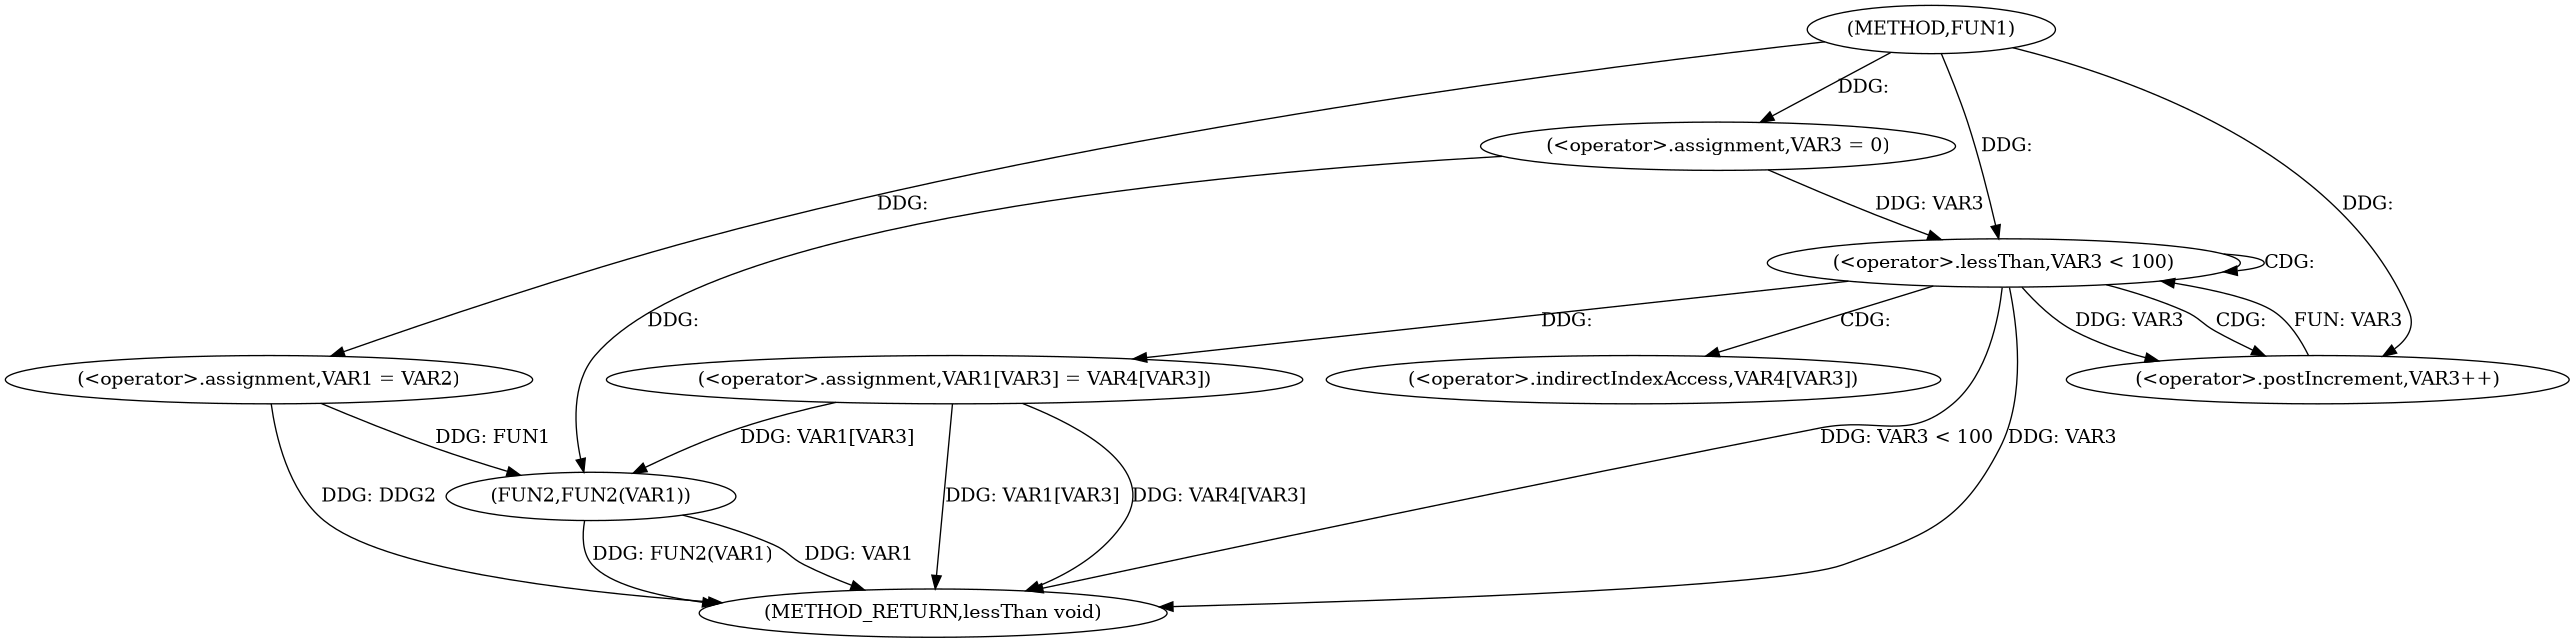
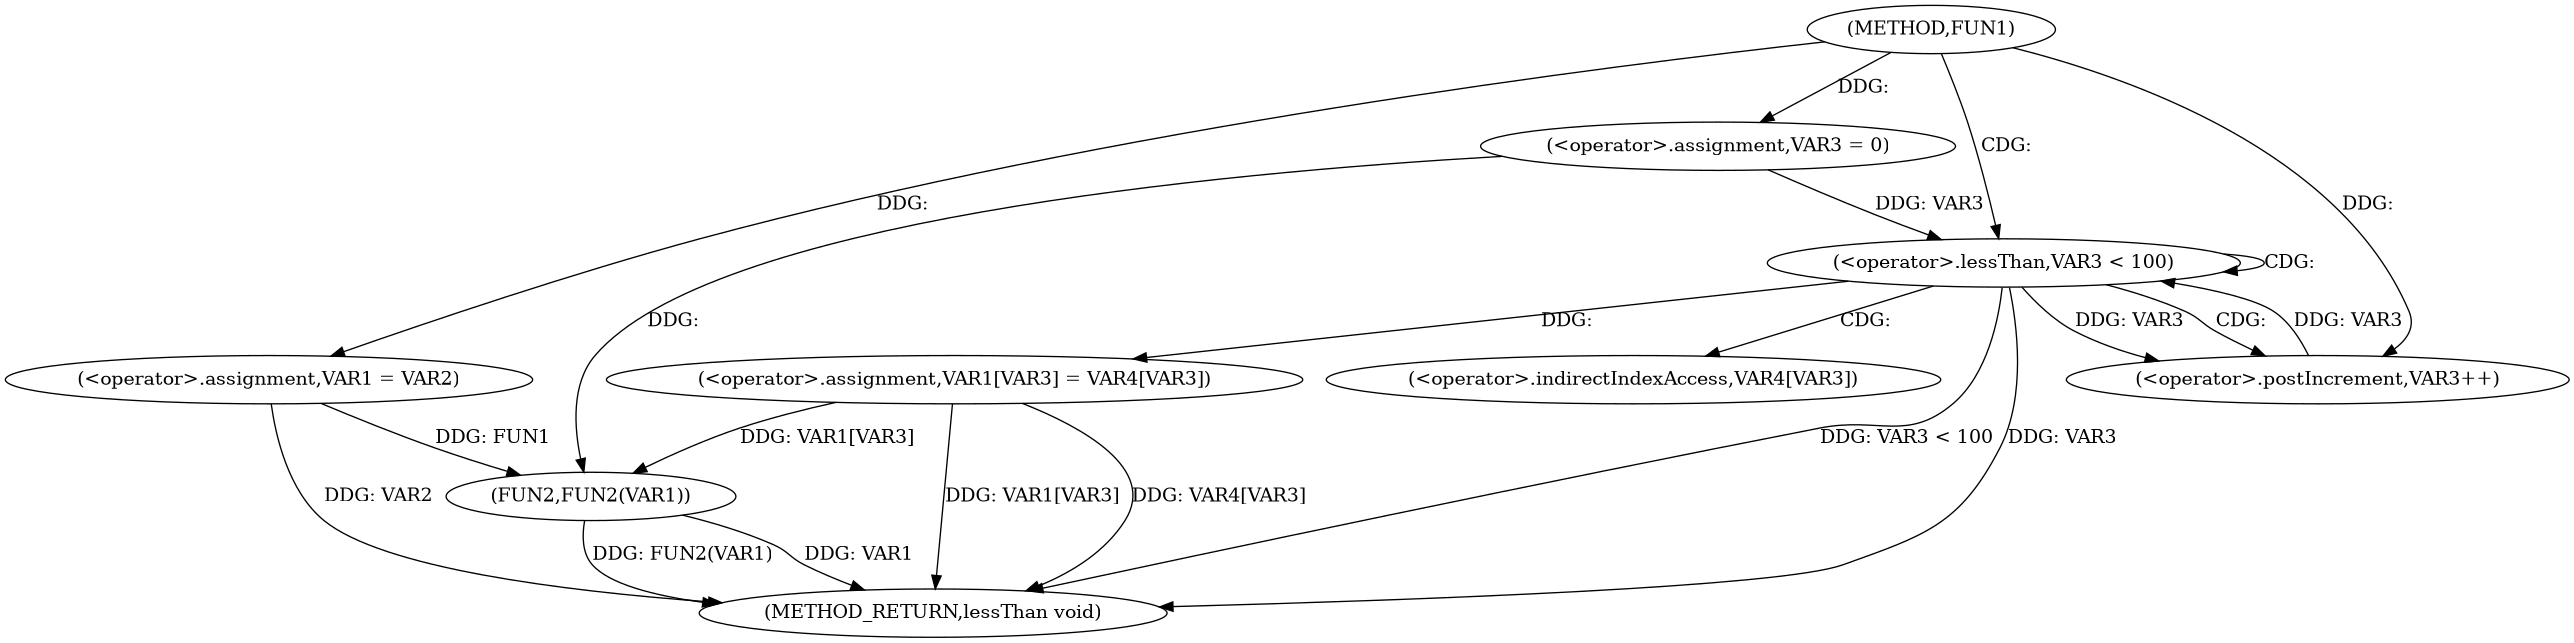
edge "(METHOD,FUN1)" -> "(<operator>.lessThan,VAR3 < 100)": label "DDG: " -> "CDG: "
edge "(<operator>.postIncrement,VAR3++)" -> "(<operator>.lessThan,VAR3 < 100)": label "FUN: VAR3" -> "DDG: VAR3"
edge "(<operator>.assignment,VAR1 = VAR2)" -> "(METHOD_RETURN,lessThan void)": label "DDG: DDG2" -> "DDG: VAR2"
